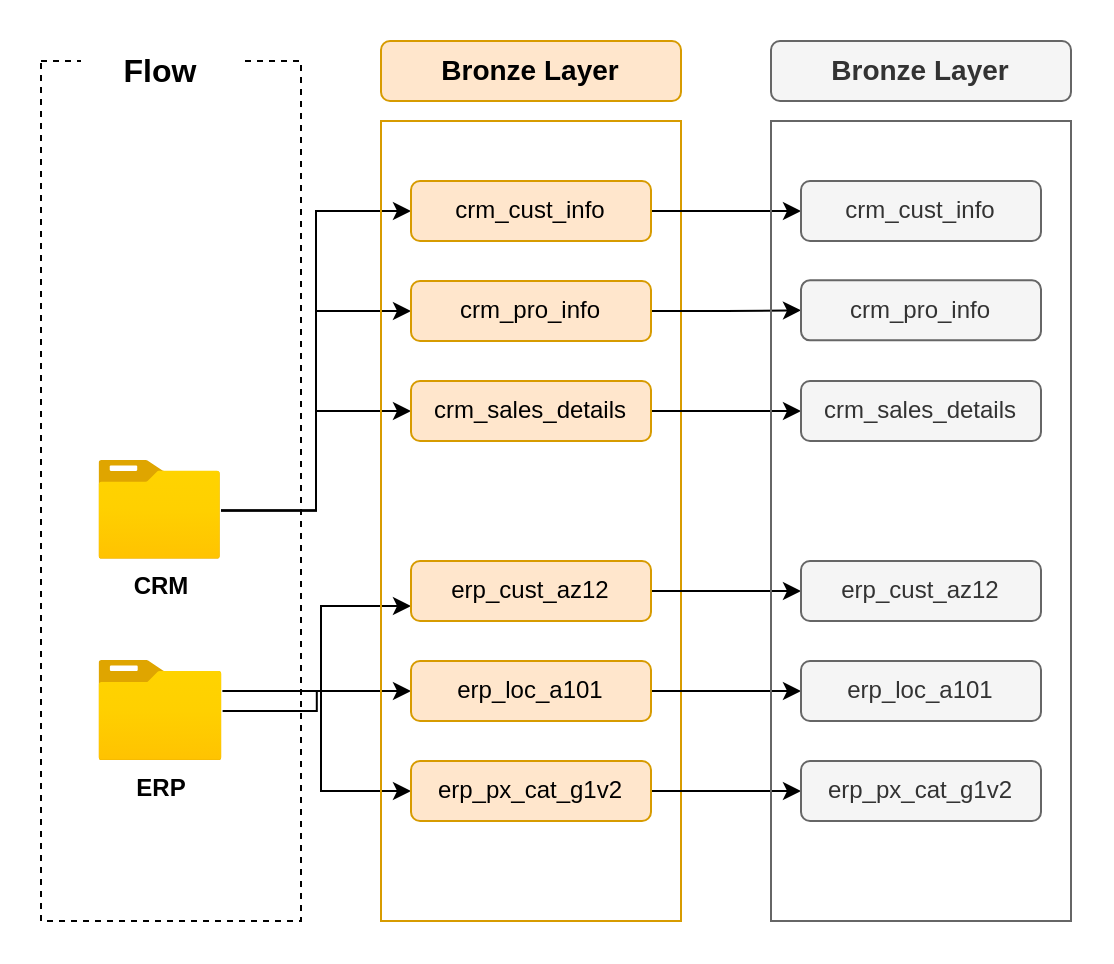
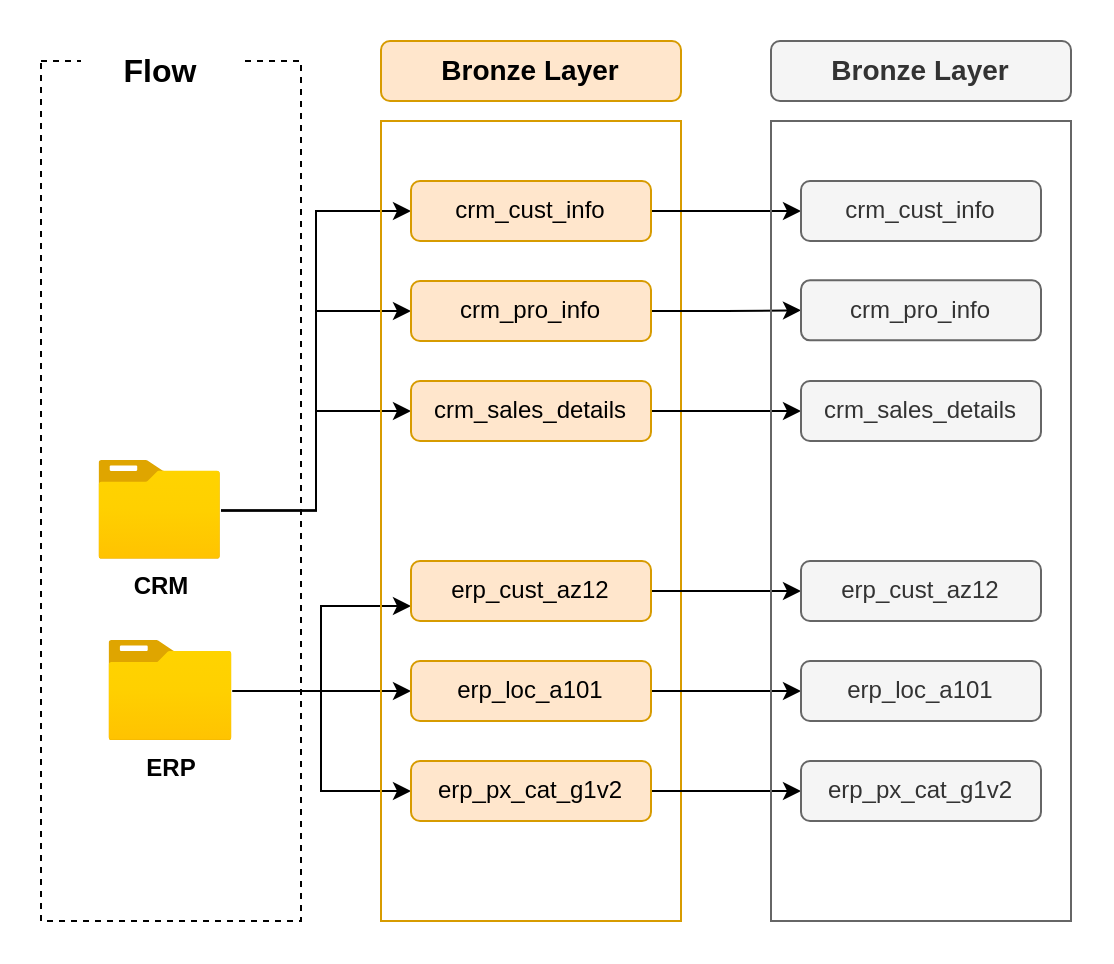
node "ERP": moved (161, 711) -> (171, 691)
